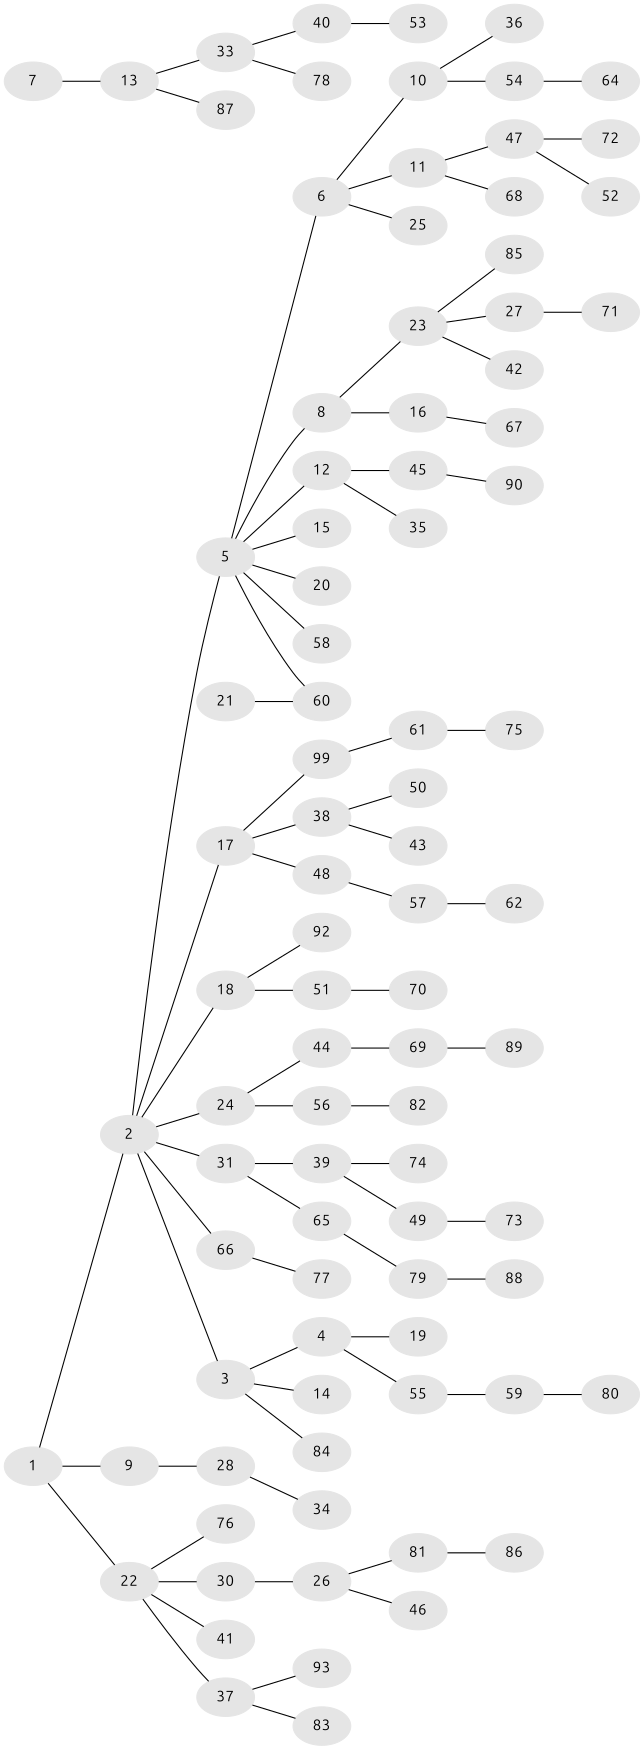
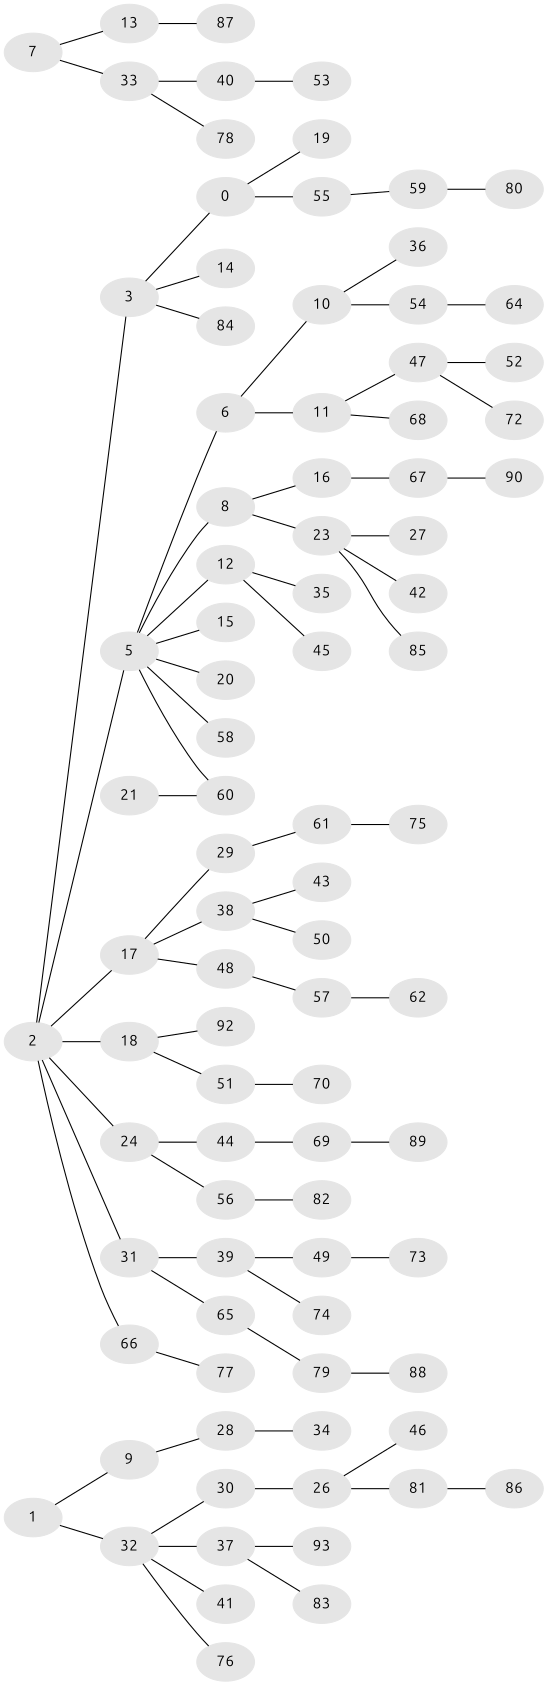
edge "33" -- "13": now "33" -- "7"
node "25": removed
node "71": removed
edge "45" -- "90": now "67" -- "90"
node "99": label "99" -> "29"
edge "2" -- "1": removed
node "4": label "4" -> "0"
node "22": label "22" -> "32"
